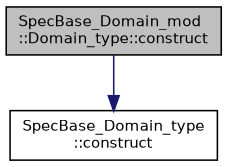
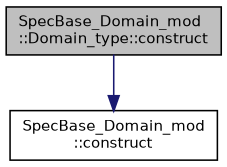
node "SpecBase_Domain_type ::construct": label "SpecBase_Domain_type ::construct" -> "SpecBase_Domain_mod ::construct"
